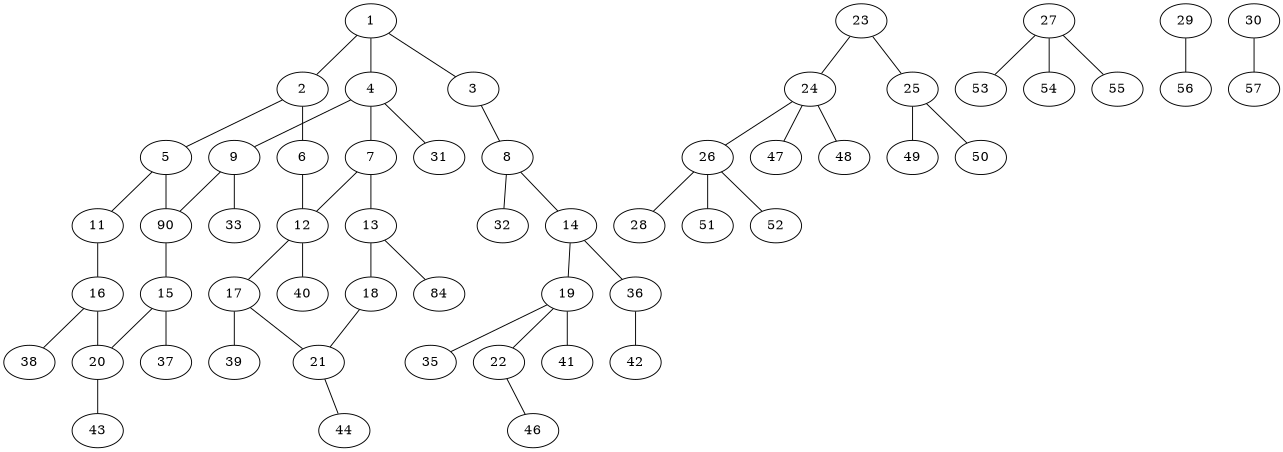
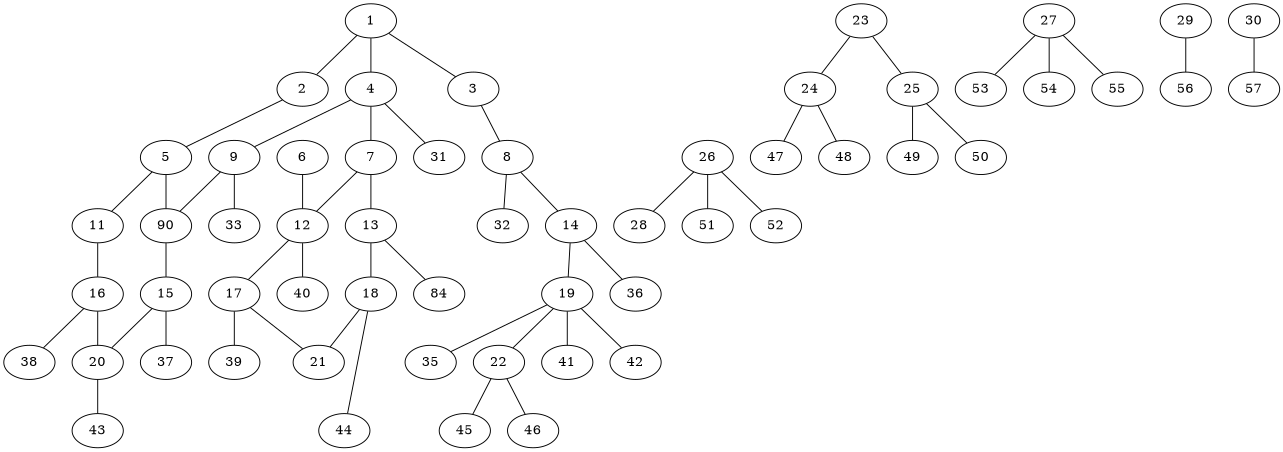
edge "2" -- "6": removed
edge "24" -- "26": removed
edge "36" -- "42": now "19" -- "42"
edge "21" -- "44": now "18" -- "44"
node "45": added
